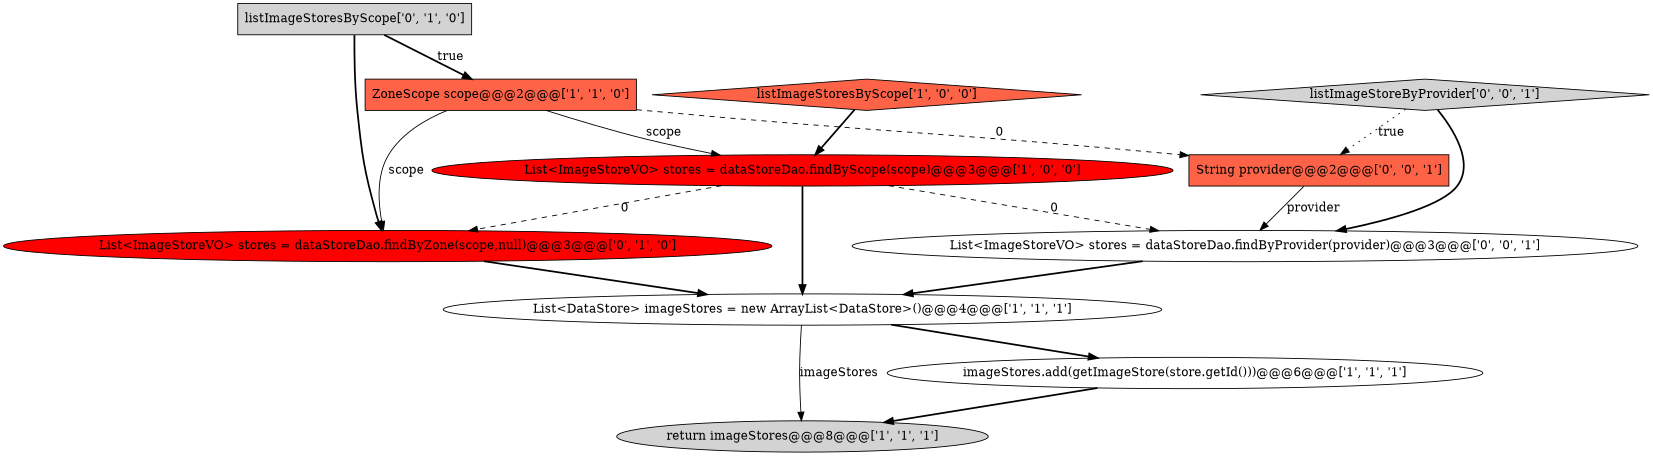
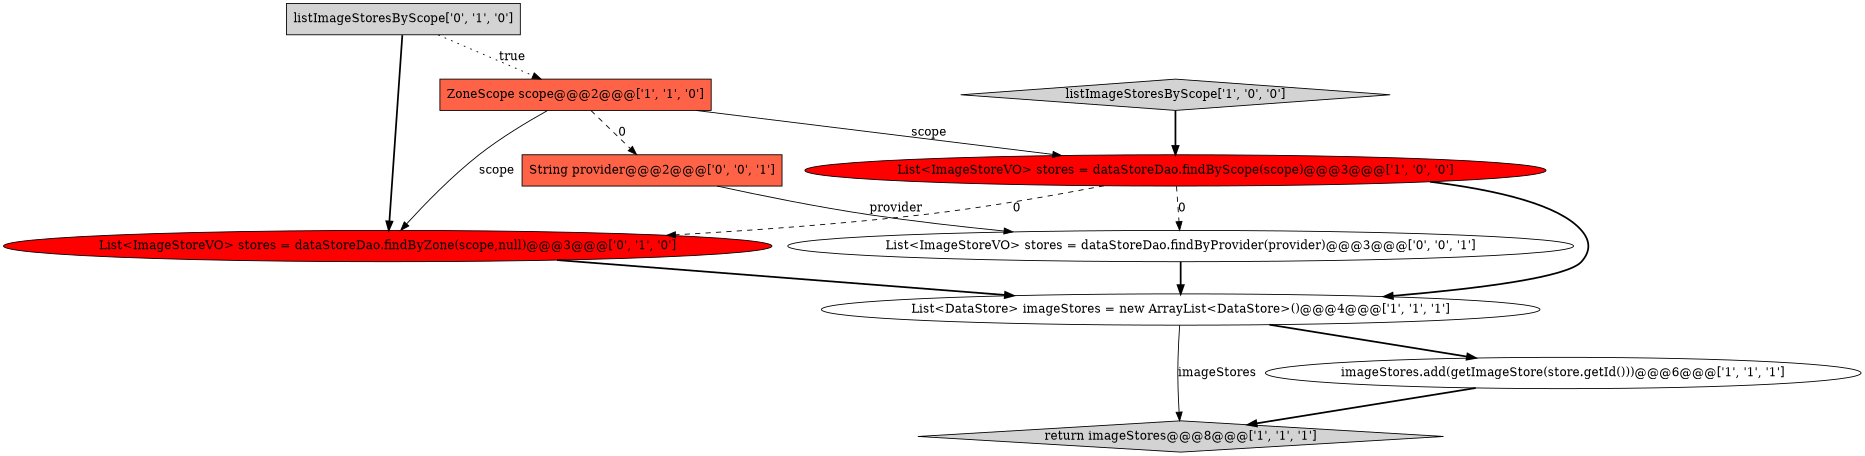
edge "listImageStoresByScope['0', '1', '0']" -> "ZoneScope scope@@@2@@@['1', '1', '0']": style bold -> dotted
node "listImageStoresByScope['1', '0', '0']": fillcolor tomato -> lightgray
node "listImageStoreByProvider['0', '0', '1']": removed
node "return imageStores@@@8@@@['1', '1', '1']": shape ellipse -> diamond
